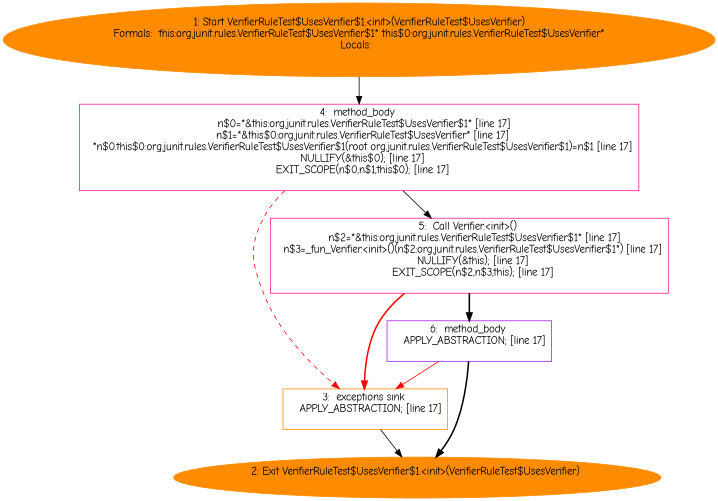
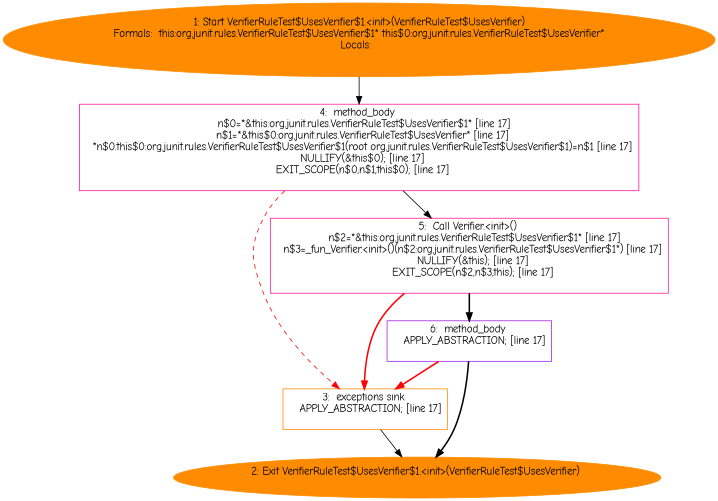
edge "6:  method_body APPLY_ABSTRACTION; [line 17]" -> "3:  exceptions sink APPLY_ABSTRACTION; [line 17]": style solid -> bold
